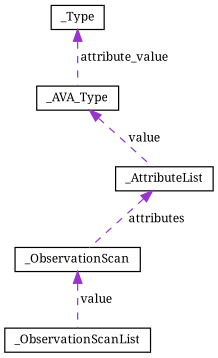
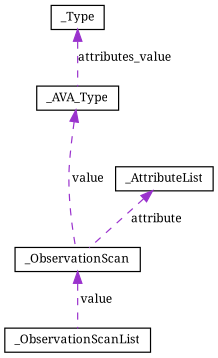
edge "_AVA_Type" -> "_Type": label " attribute_value" -> " attributes_value"
edge "_AttributeList" -> "_AVA_Type": now "_ObservationScan" -> "_AVA_Type"
edge "_ObservationScan" -> "_AttributeList": label " attributes" -> " attribute"
